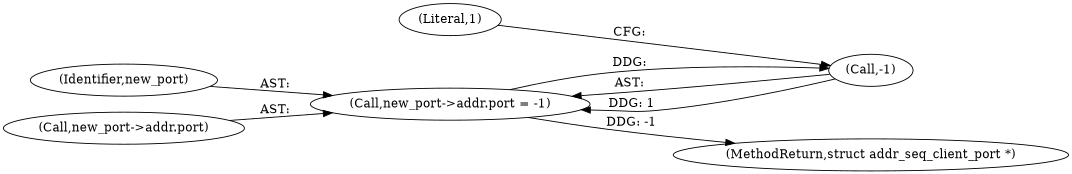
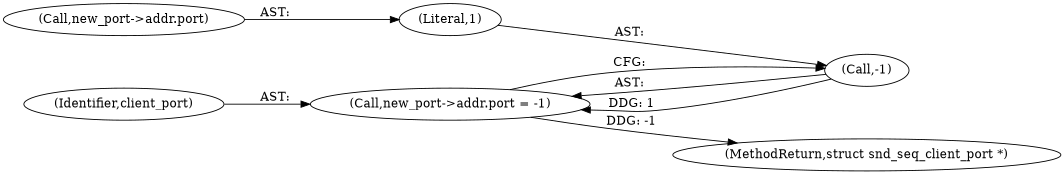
edge "(Literal,1)" -> "(Call,-1)": label "CFG: " -> "AST: "
edge "(Call,new_port->addr.port = -1)" -> "(Call,-1)": label "DDG: " -> "CFG: "
node "(Identifier,new_port)": label "(Identifier,new_port)" -> "(Identifier,client_port)"
edge "(Call,new_port->addr.port)" -> "(Call,new_port->addr.port = -1)": now "(Call,new_port->addr.port)" -> "(Literal,1)"
node "(MethodReturn,struct addr_seq_client_port *)": label "(MethodReturn,struct addr_seq_client_port *)" -> "(MethodReturn,struct snd_seq_client_port *)"
